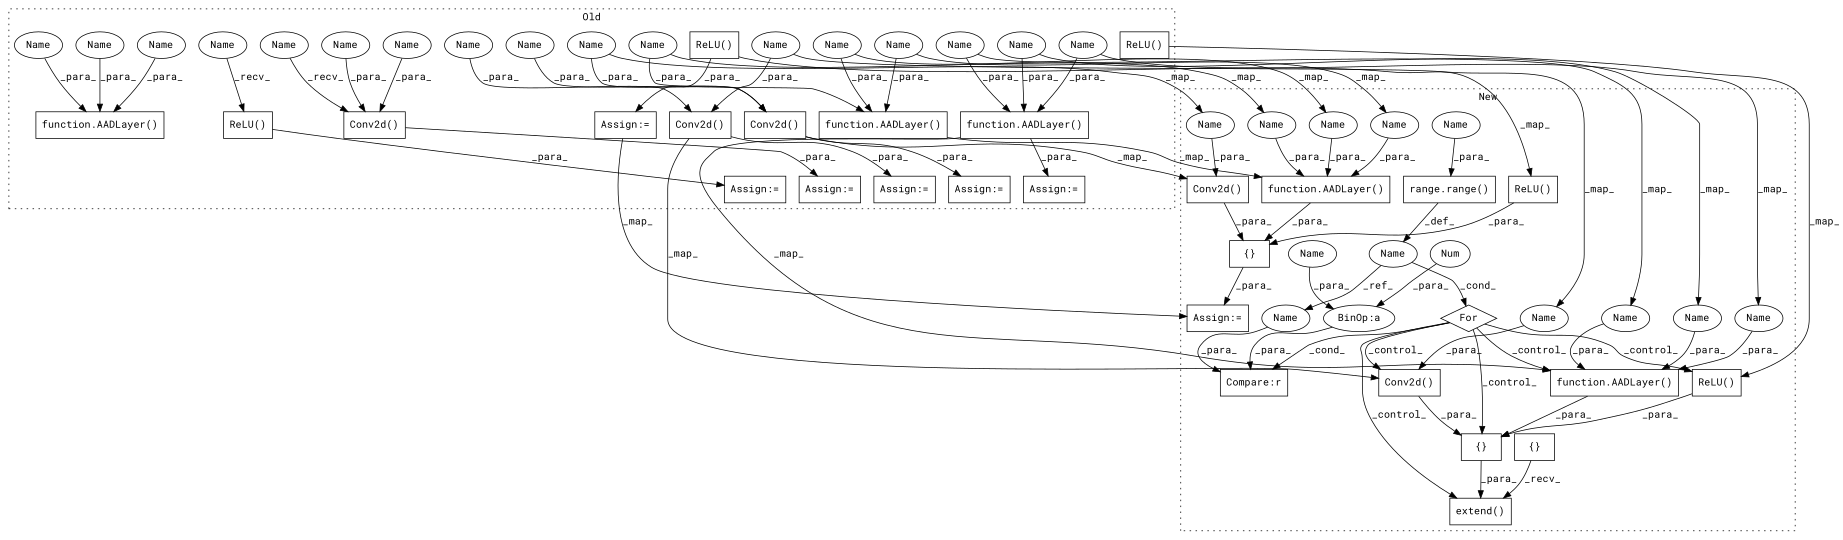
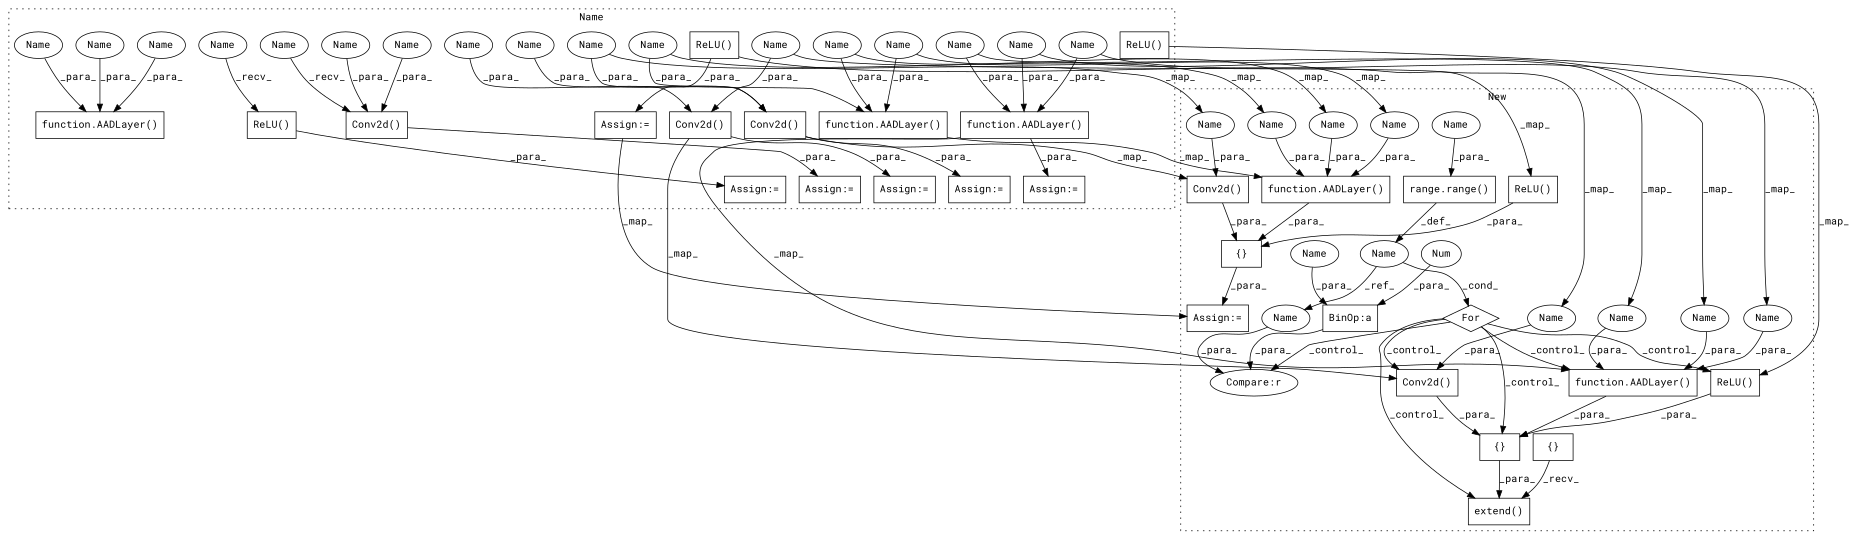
cluster "Old": label "Old" -> "Name"
node "BinOp:a": shape ellipse -> box
edge "For" -> "Compare:r": label "_cond_" -> "_control_"
node "Compare:r": shape box -> ellipse
